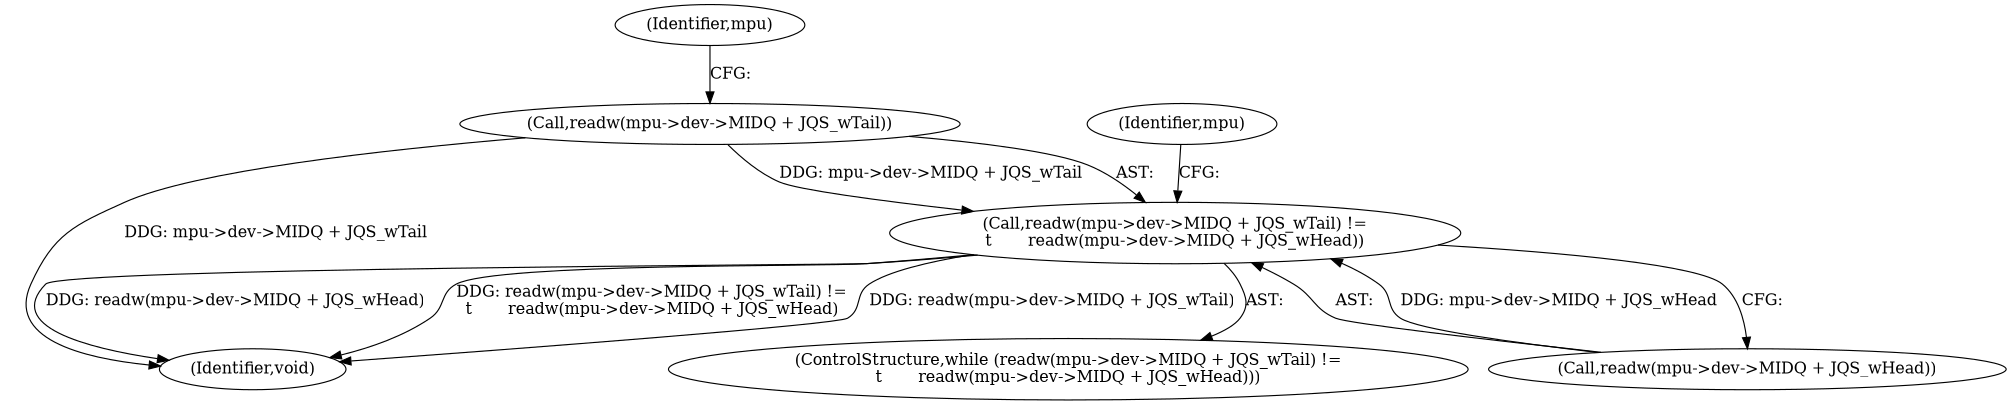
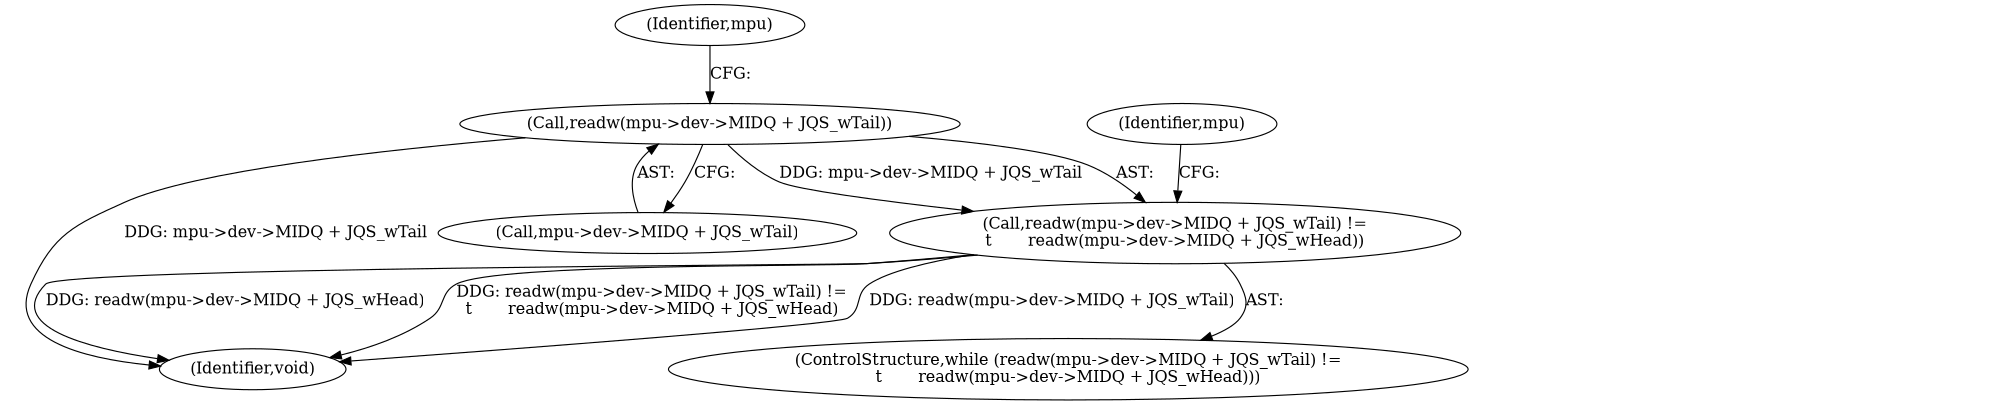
node "(Call,mpu->dev->MIDQ + JQS_wTail)": added
node "(Call,readw(mpu->dev->MIDQ + JQS_wHead))": removed
